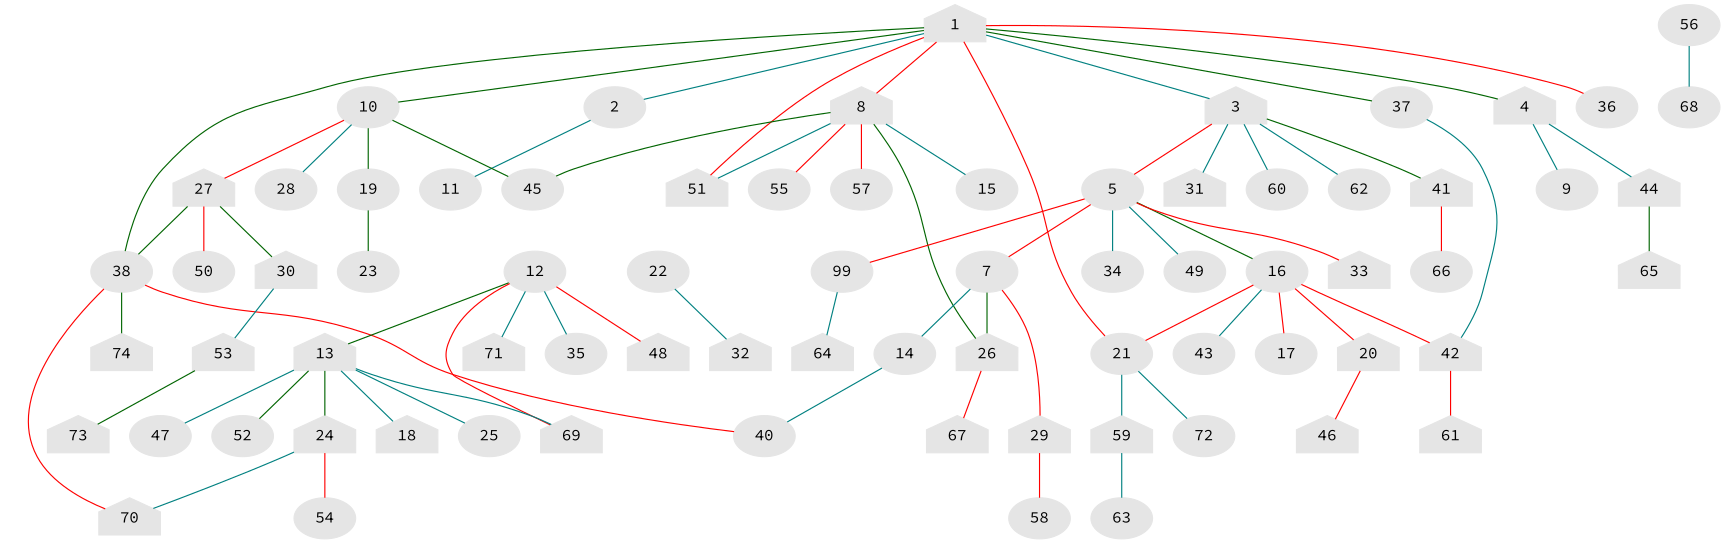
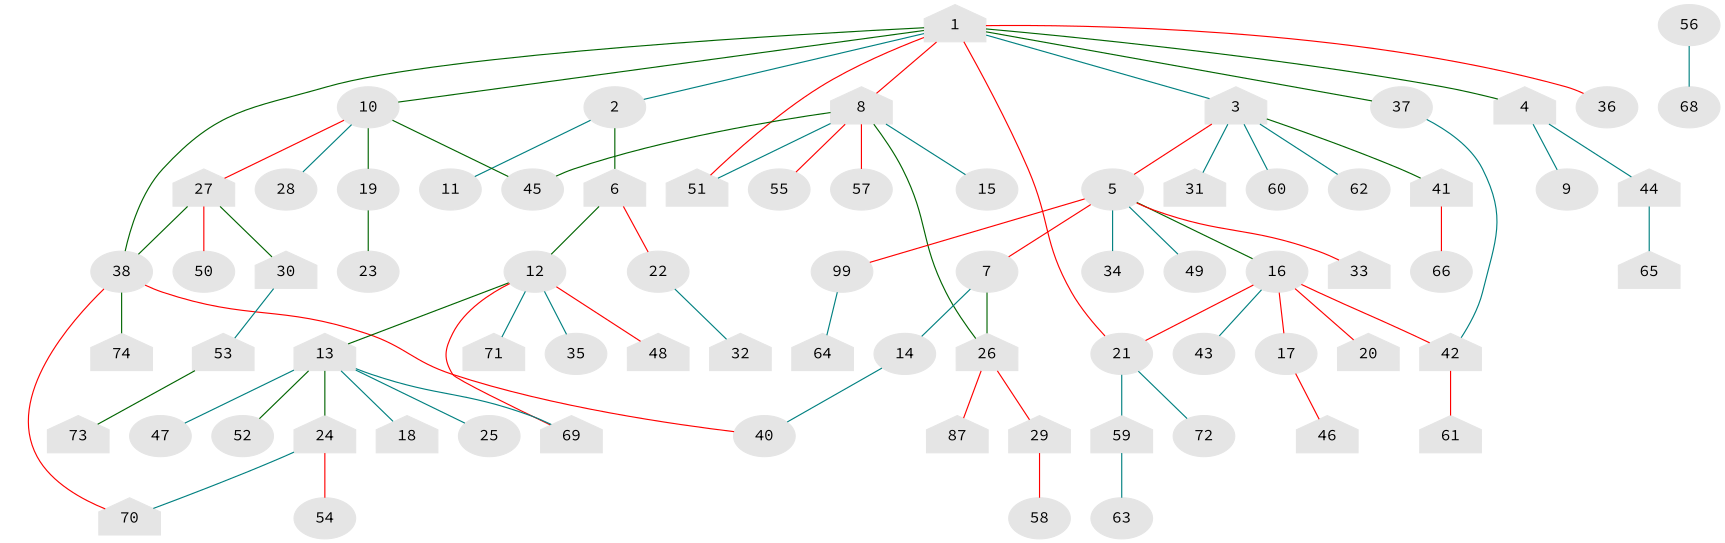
node "6": added
edge "44" -- "65": color darkgreen -> teal
edge "7" -- "29": now "26" -- "29"
edge "20" -- "46": now "17" -- "46"
node "67": label "67" -> "87"
